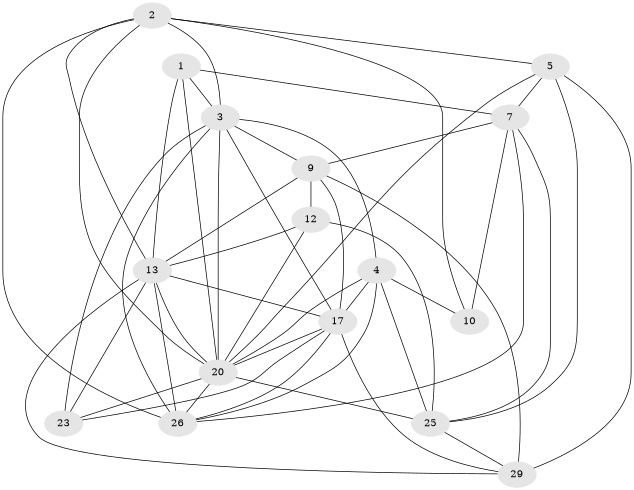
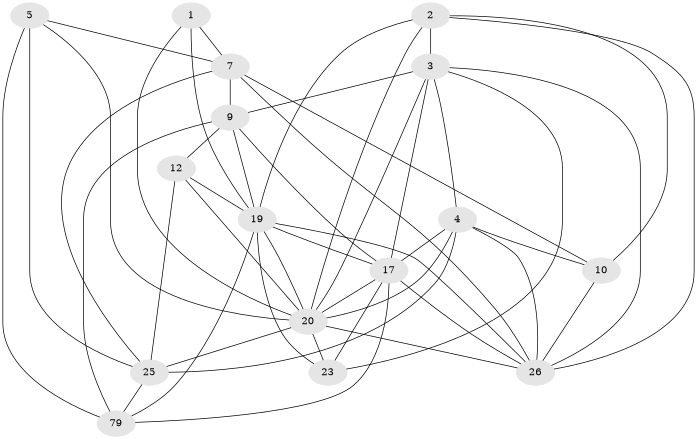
edge "2" -- "5": removed
edge "1" -- "3": removed
node "13": label "13" -> "19"
edge "10" -- "26": added
node "29": label "29" -> "79"
